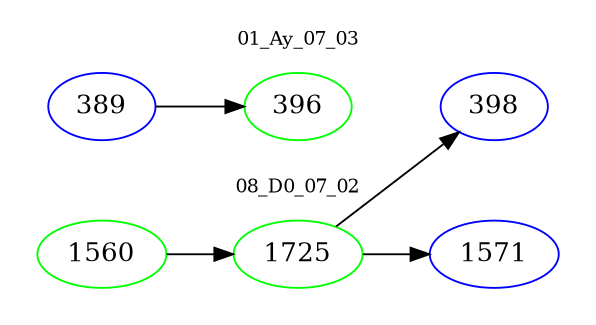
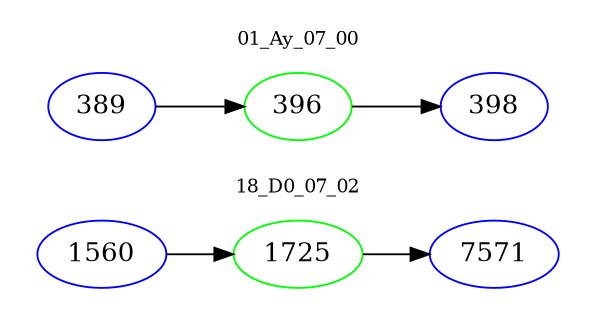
cluster "01_Ay_07_03": label "01_Ay_07_03" -> "01_Ay_07_00"
edge "1725" -> "398": now "396" -> "398"
cluster "08_D0_07_02": label "08_D0_07_02" -> "18_D0_07_02"
node "1560": color green -> blue
node "1571": label "1571" -> "7571"
